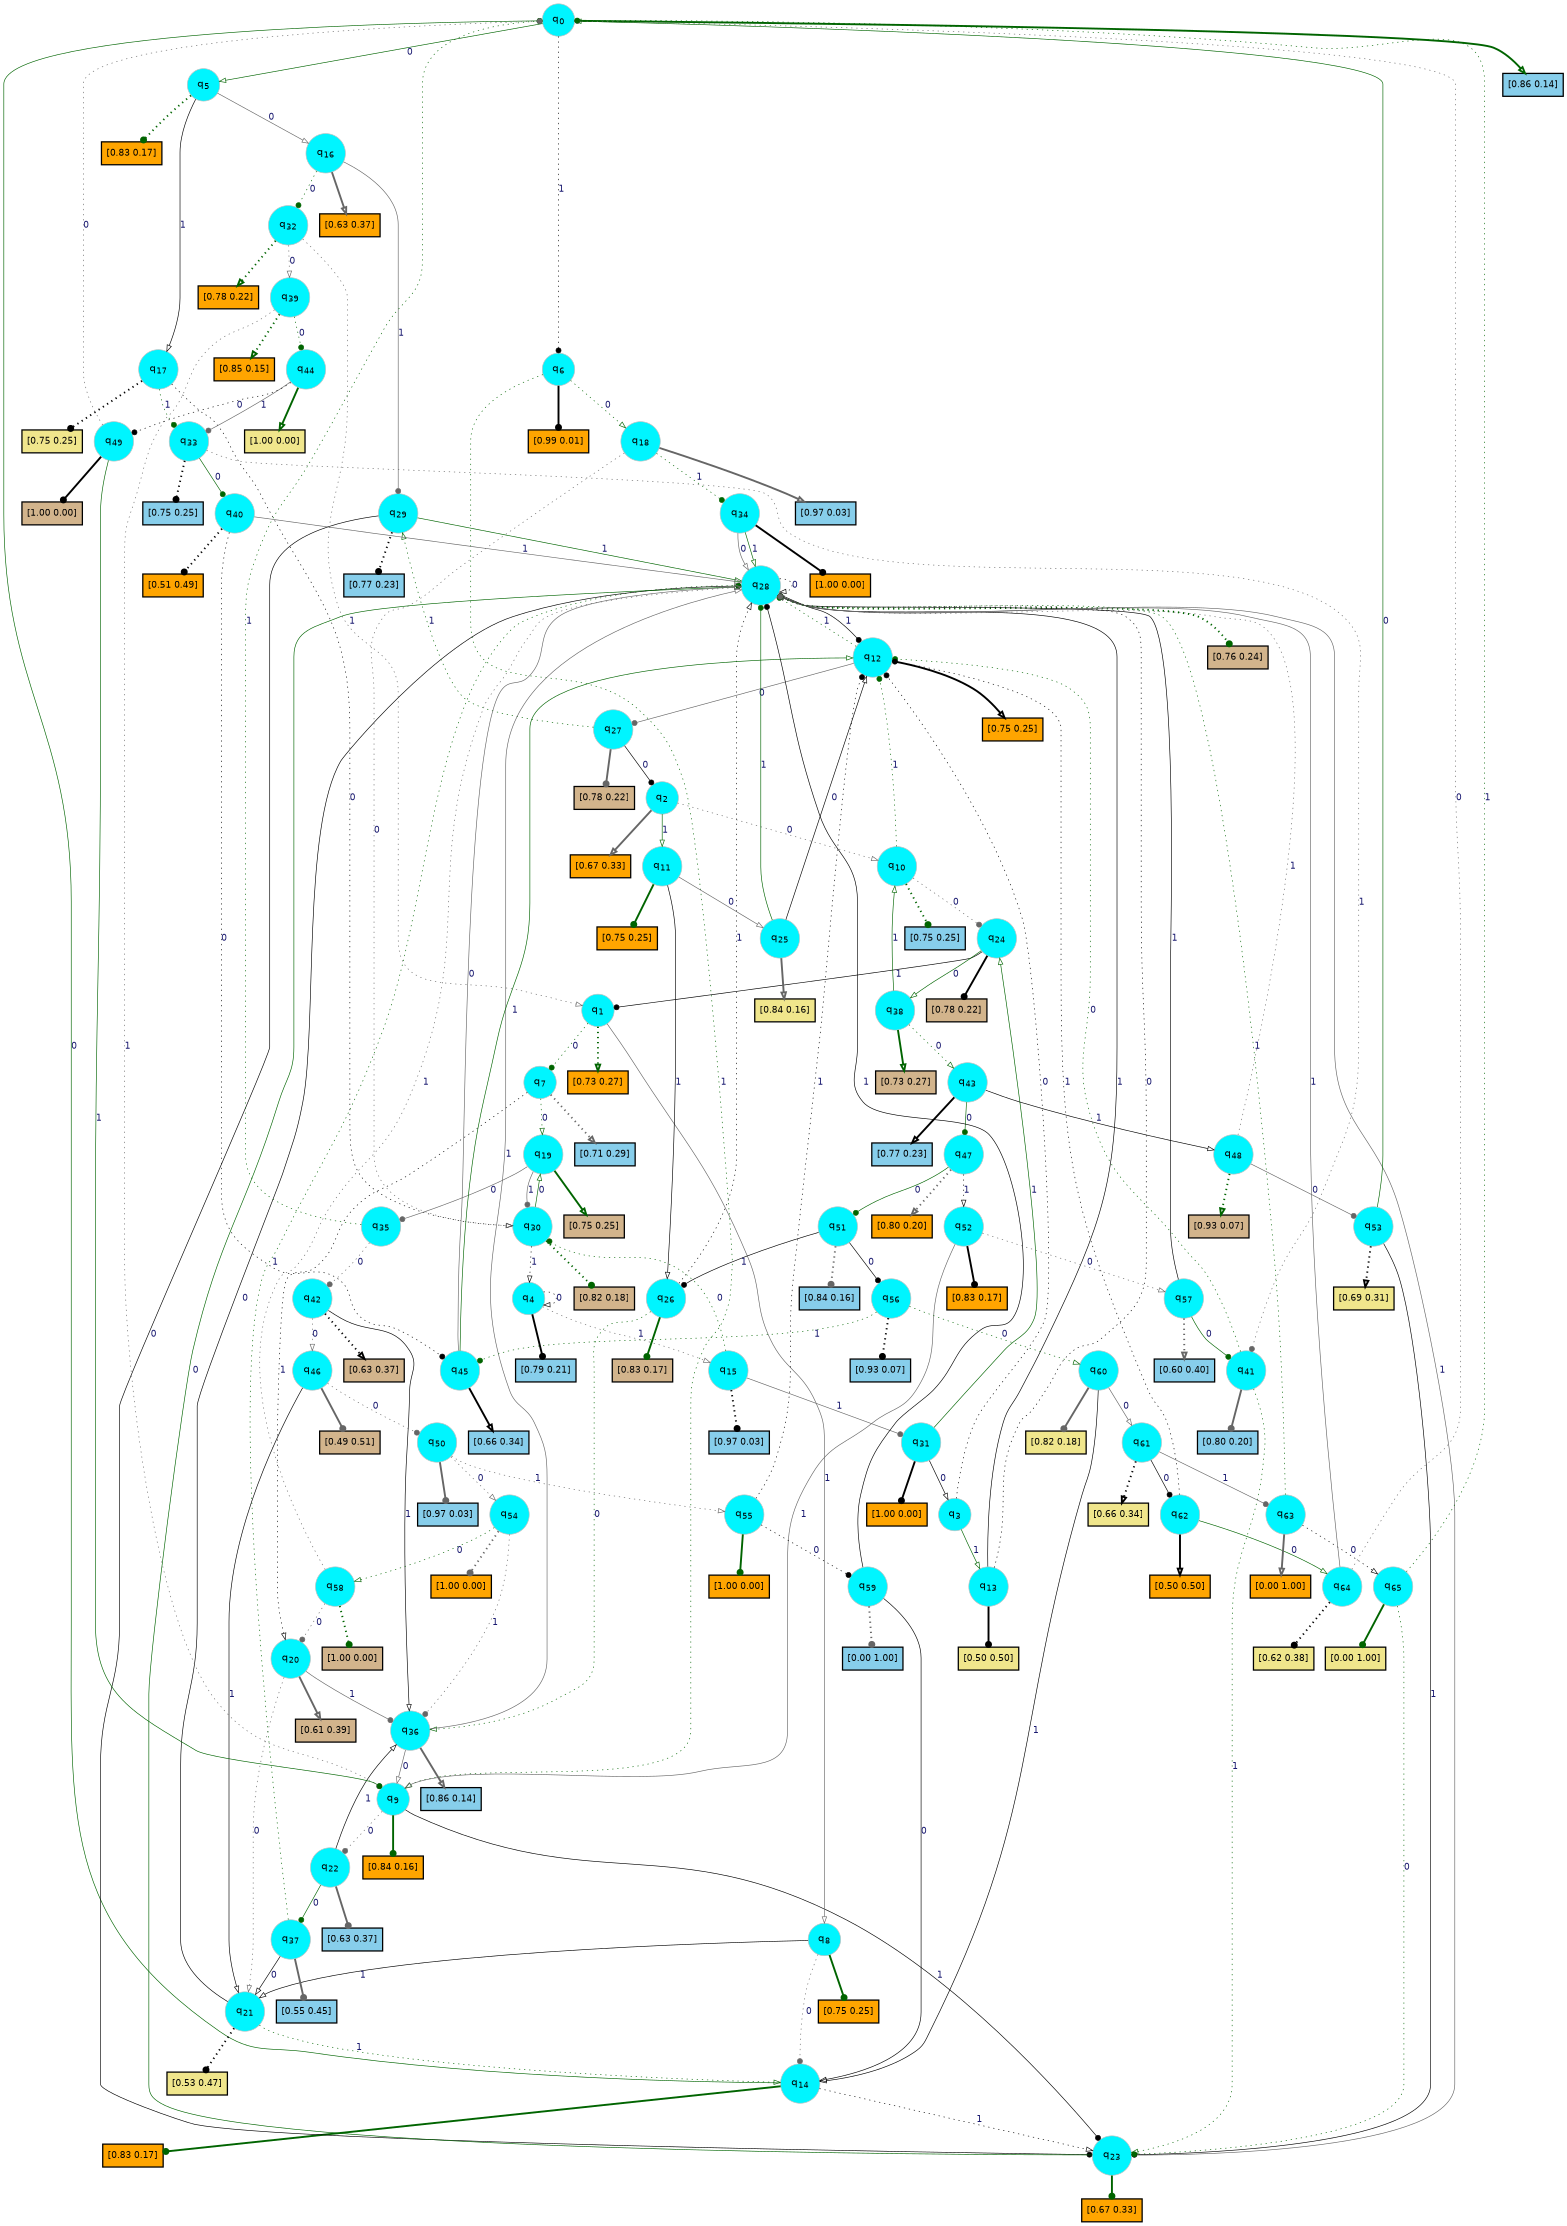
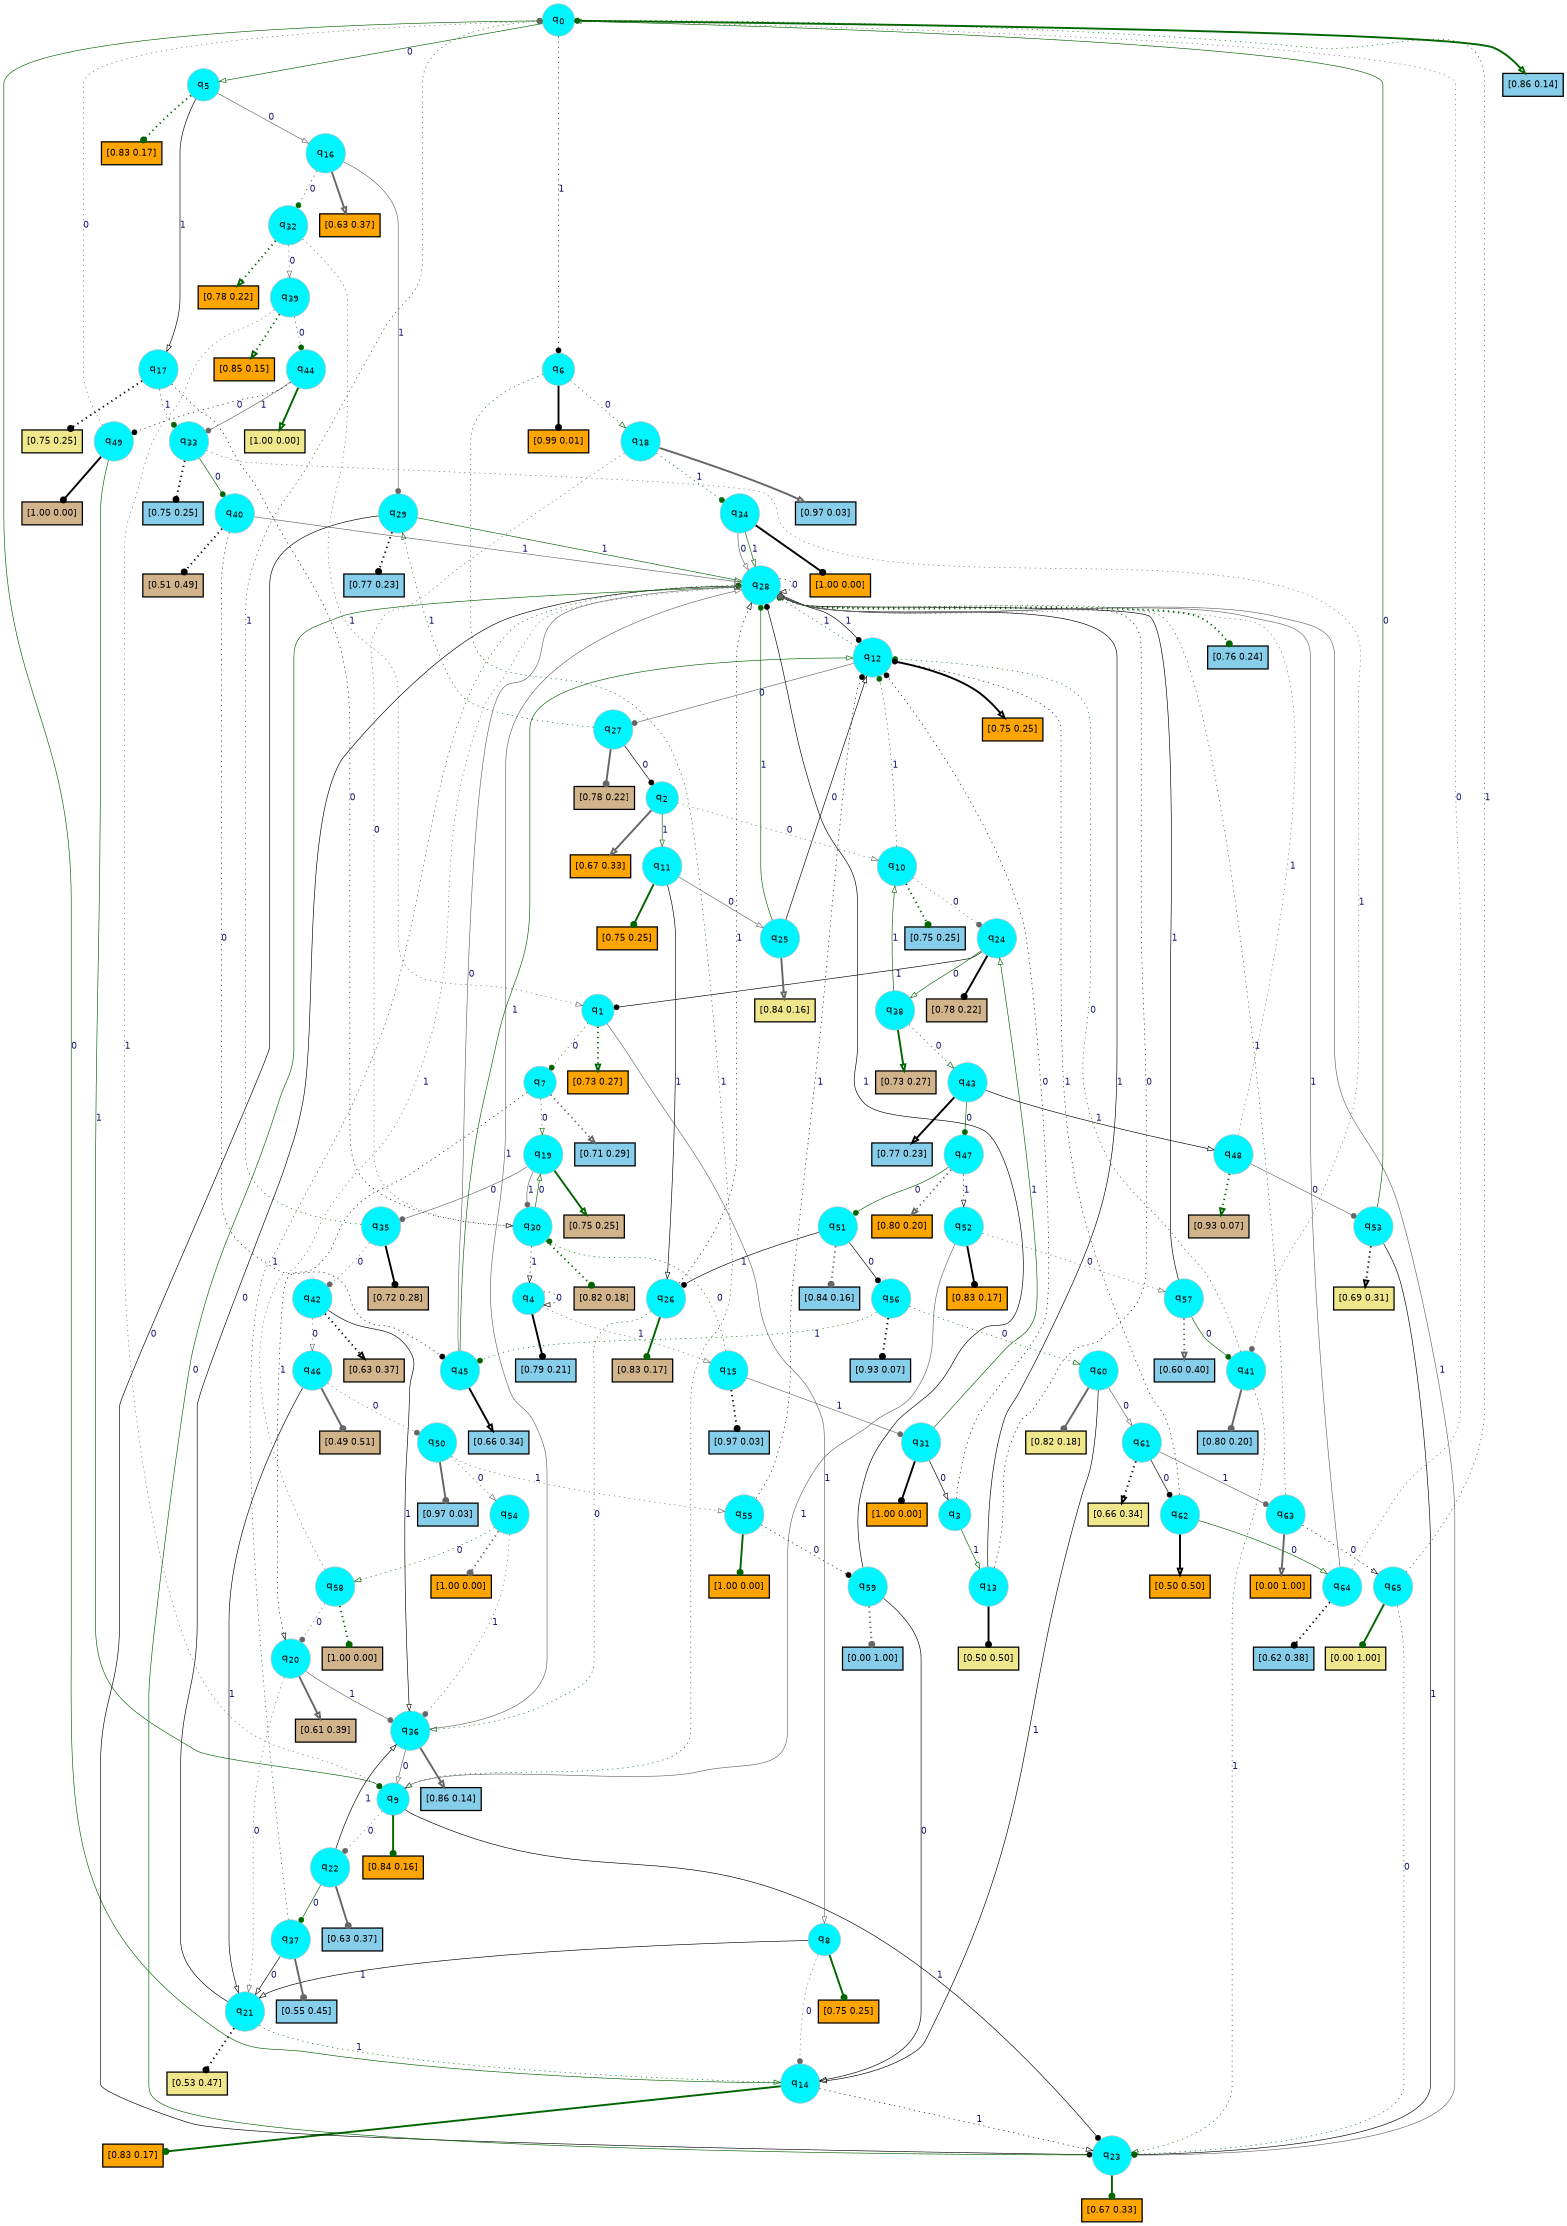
node "[0.51 0.49]": fillcolor orange -> tan
node "[0.76 0.24]": fillcolor tan -> skyblue
node "[0.72 0.28]": added
node "[0.62 0.38]": fillcolor khaki -> skyblue
